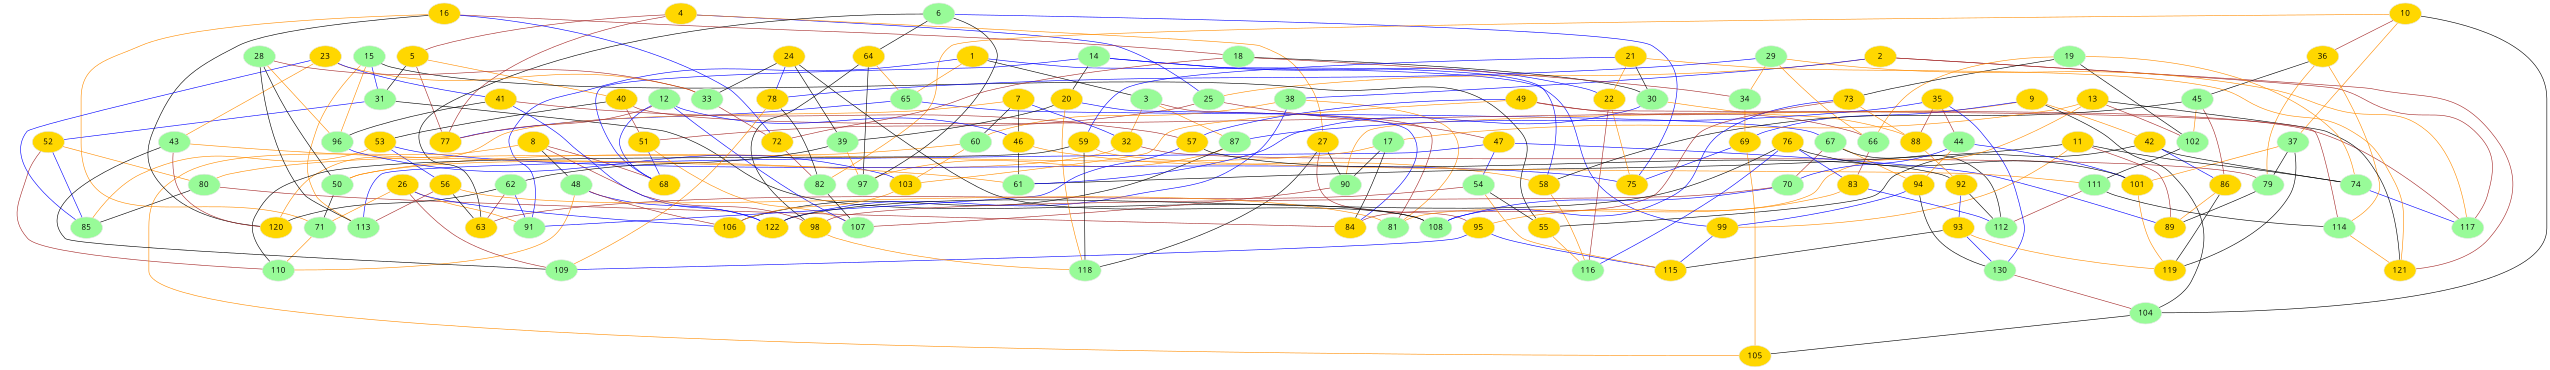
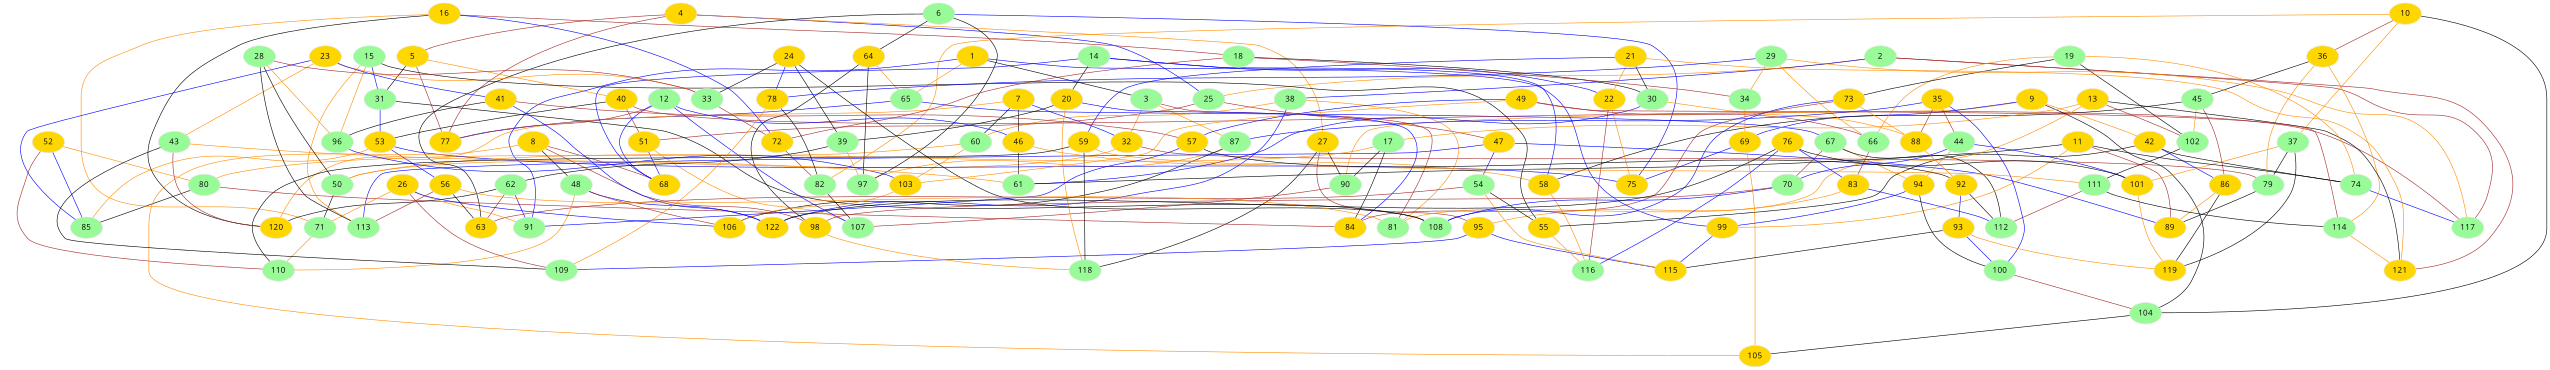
node "2": fillcolor gold -> palegreen
edge "31" -- "52": now "31" -- "53"
node "130": label "130" -> "100"
